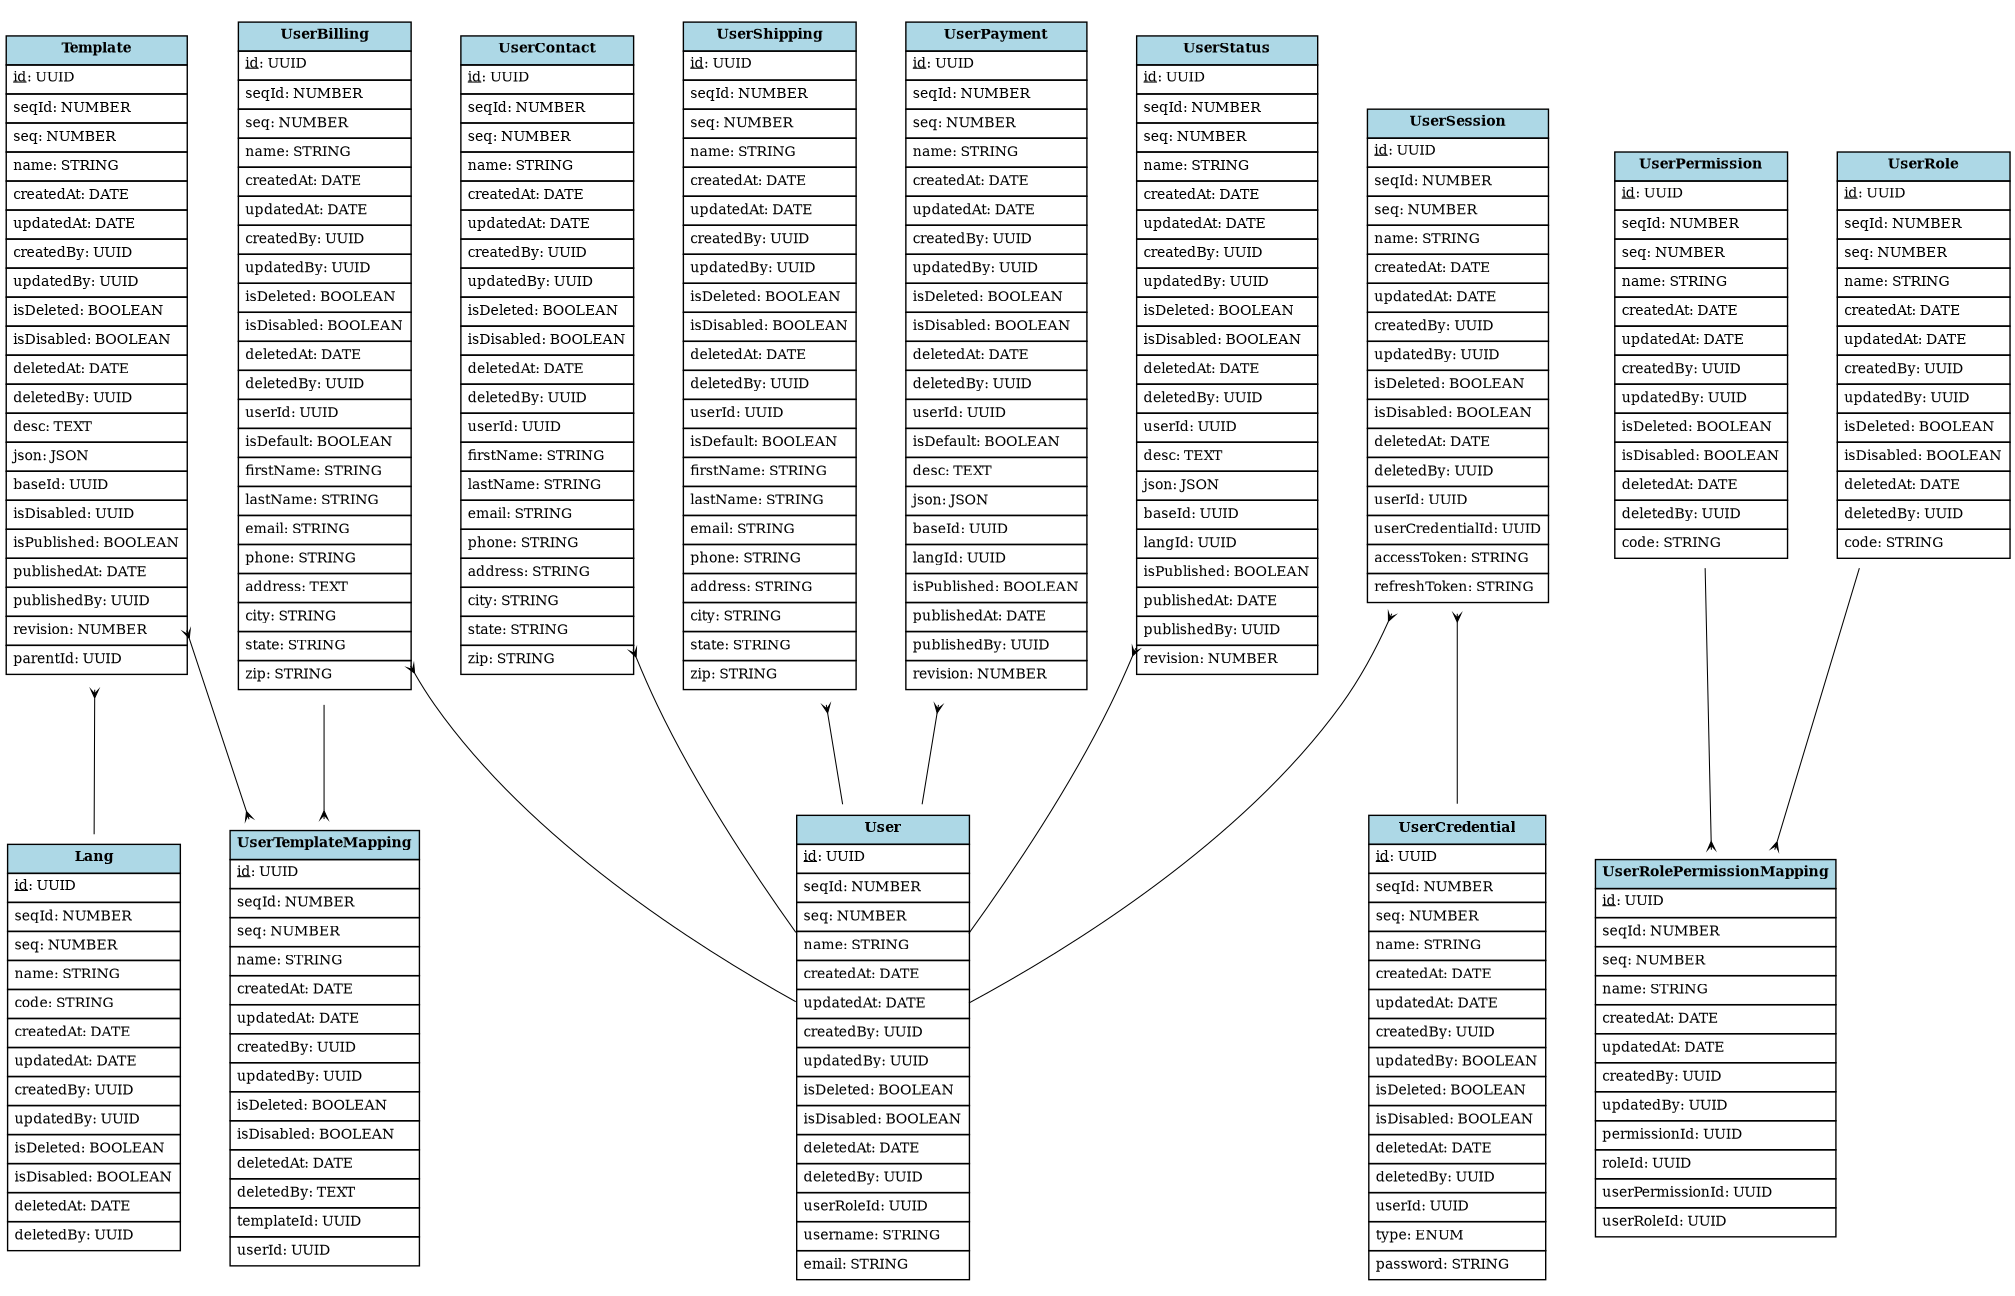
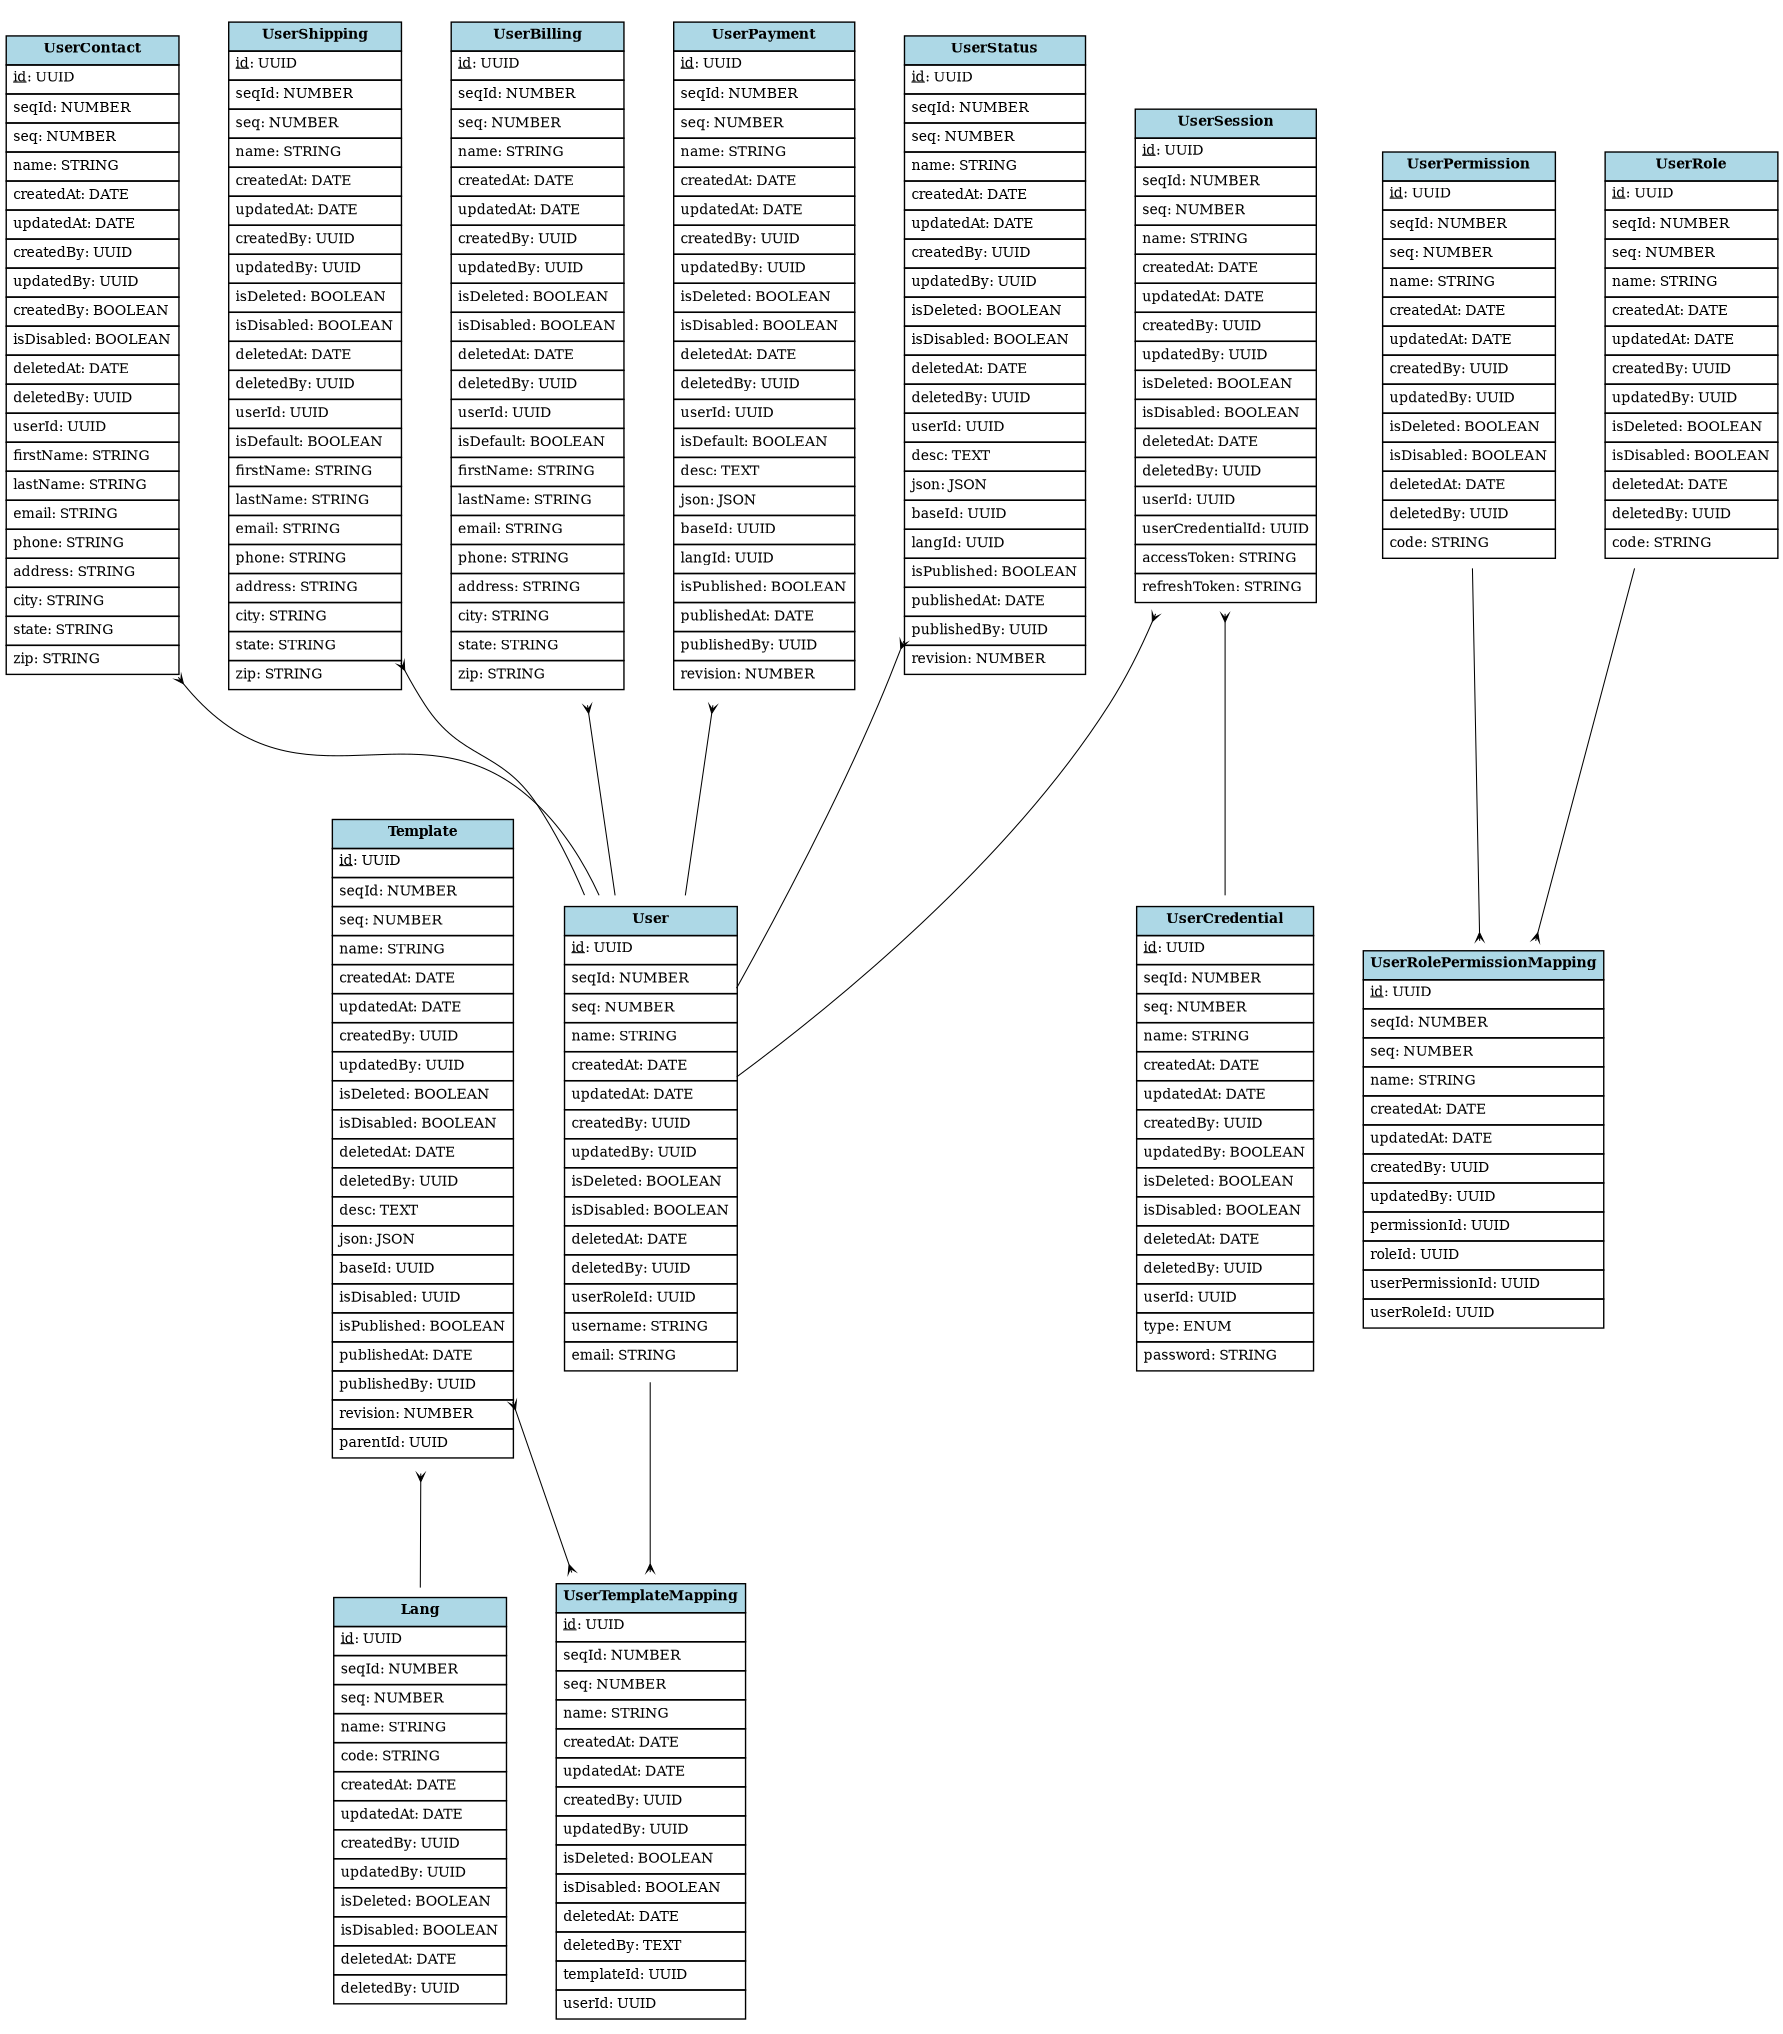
node "UserContact": text "isDeleted: BOOLEAN" -> "createdBy: BOOLEAN"
node "UserBilling": text "address: TEXT" -> "address: STRING"
edge "UserBilling" -- "UserTemplateMapping": now "User" -- "UserTemplateMapping"
